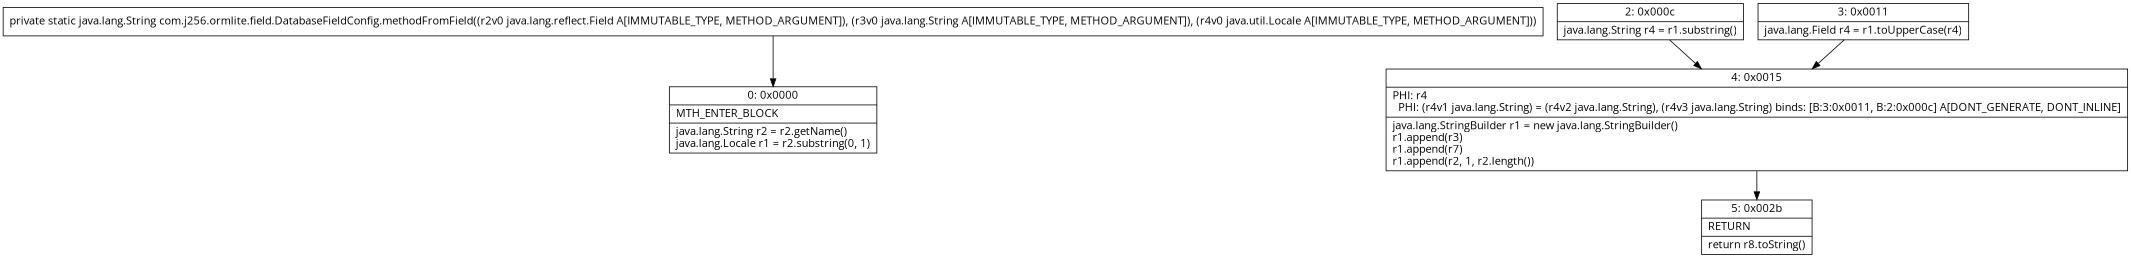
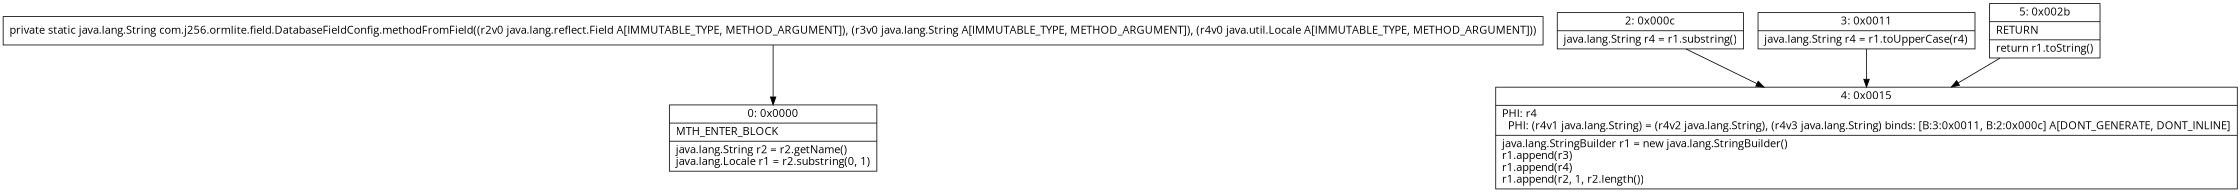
node "3: 0x0011": text "java.lang.Field r4 = r1.toUpperCase(r4)" -> "java.lang.String r4 = r1.toUpperCase(r4)"
node "4: 0x0015": text "r1.append(r7)" -> "r1.append(r4)"
edge "4: 0x0015" -> "5: 0x002b": reversed
node "5: 0x002b": text "return r8.toString()" -> "return r1.toString()"
